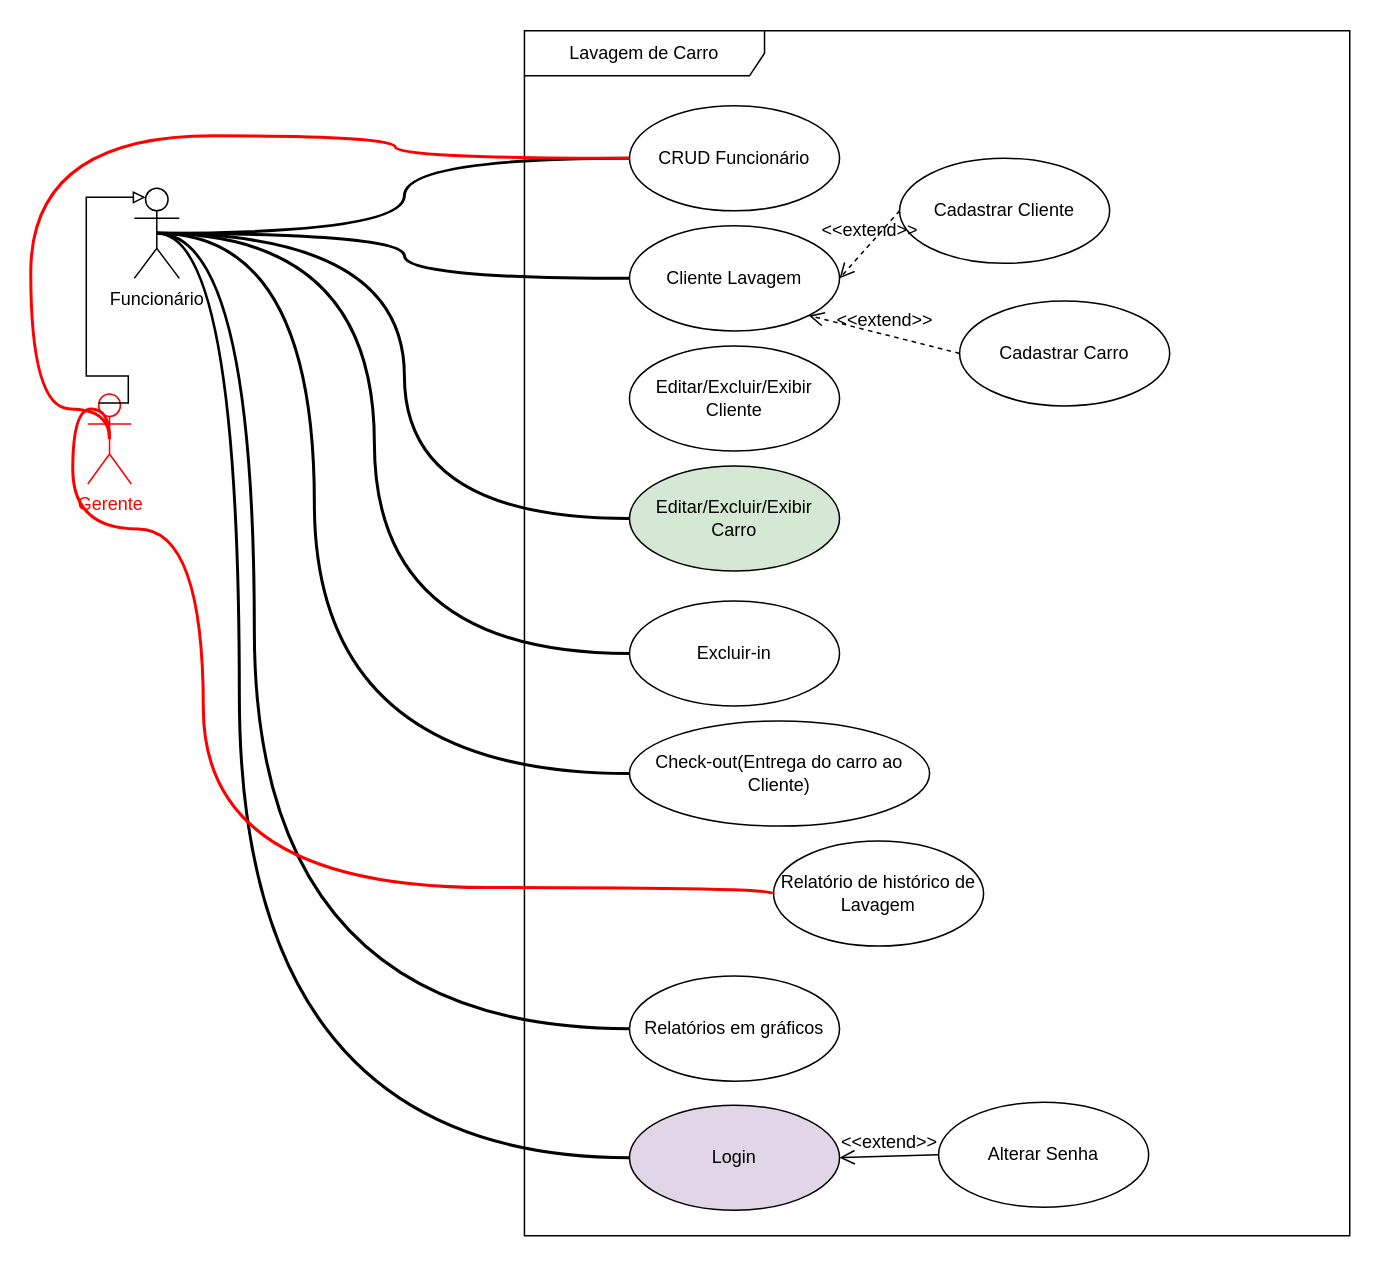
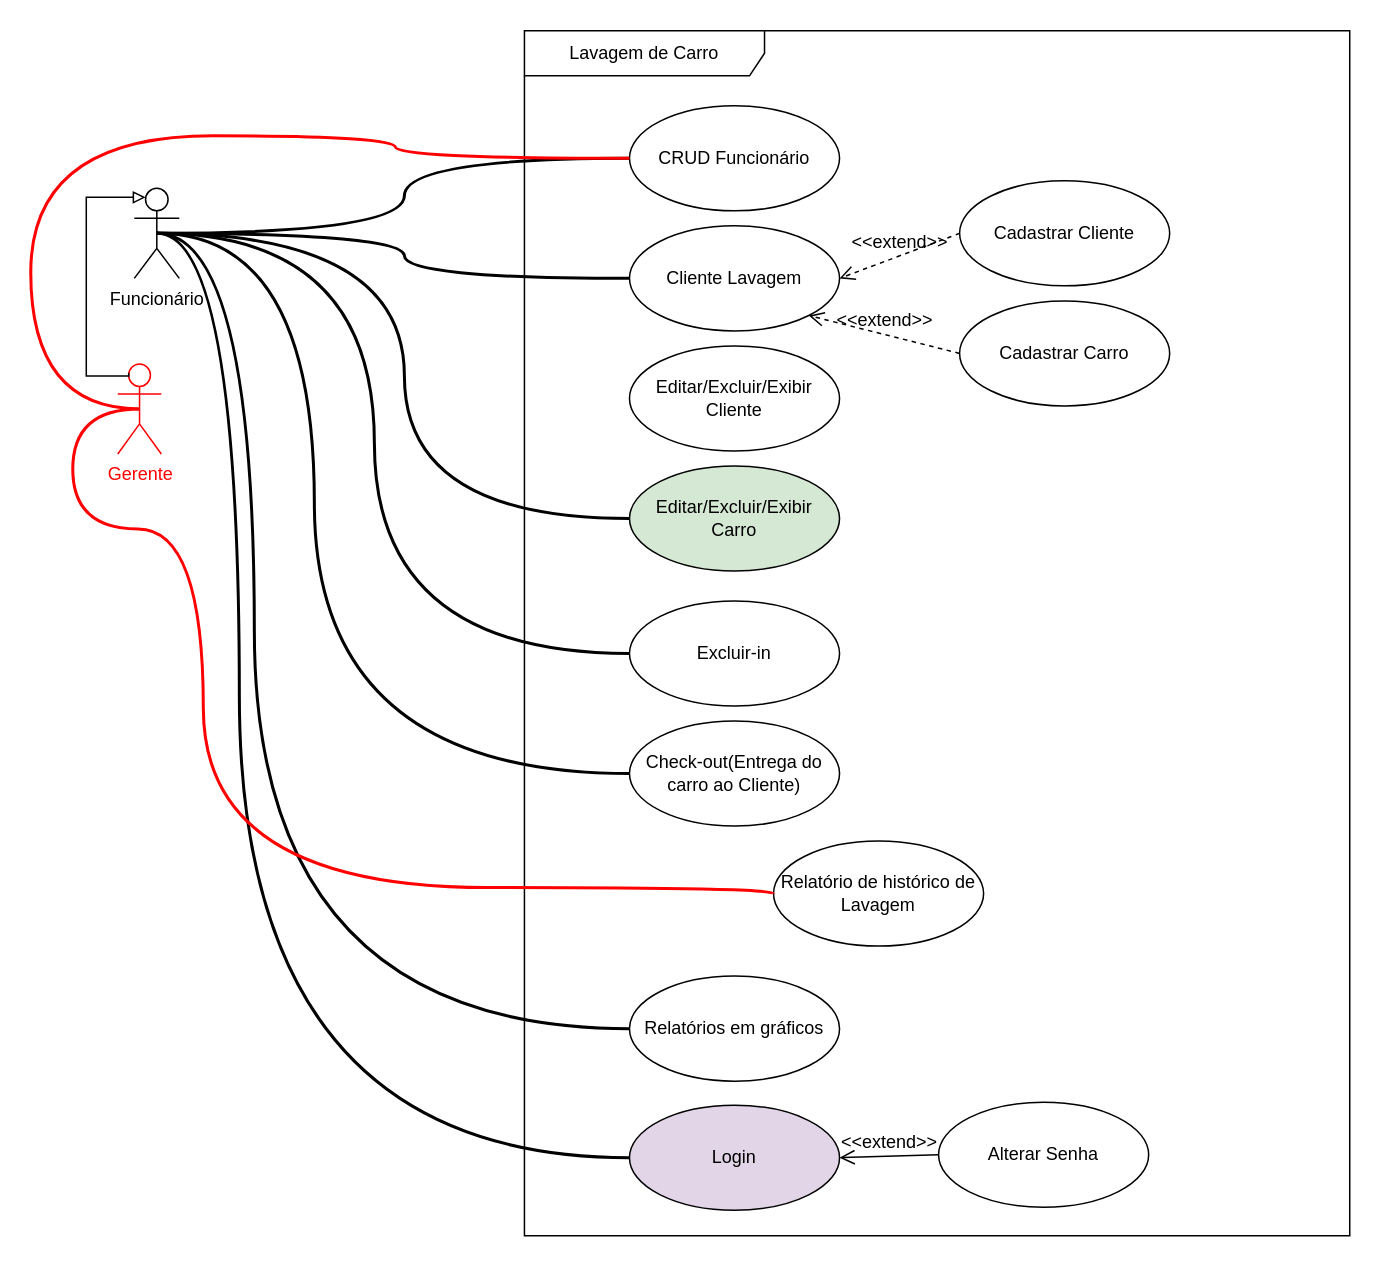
node "Cadastrar Cliente": moved (1004, 211) -> (1064, 233)
node "Gerente": moved (110, 439) -> (140, 409)
node "Check-out(Entrega do carro ao Cliente)": size 300x105 -> 210x105
